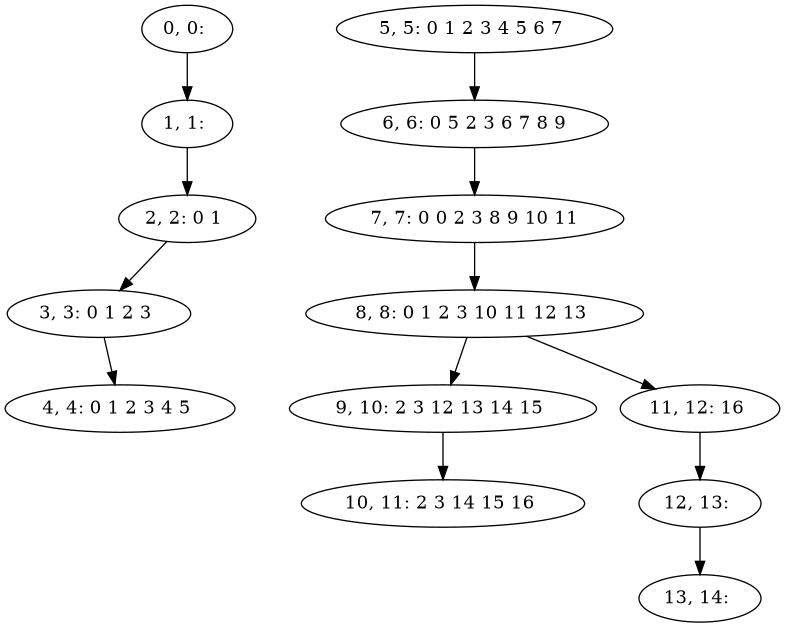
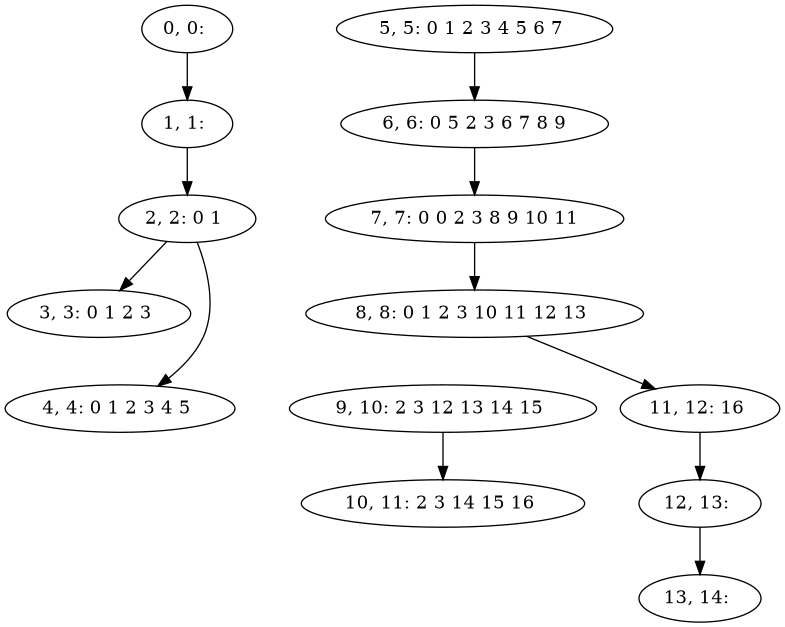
edge "3, 3: 0 1 2 3" -> "4, 4: 0 1 2 3 4 5": now "2, 2: 0 1" -> "4, 4: 0 1 2 3 4 5"
edge "8, 8: 0 1 2 3 10 11 12 13" -> "9, 10: 2 3 12 13 14 15": removed
